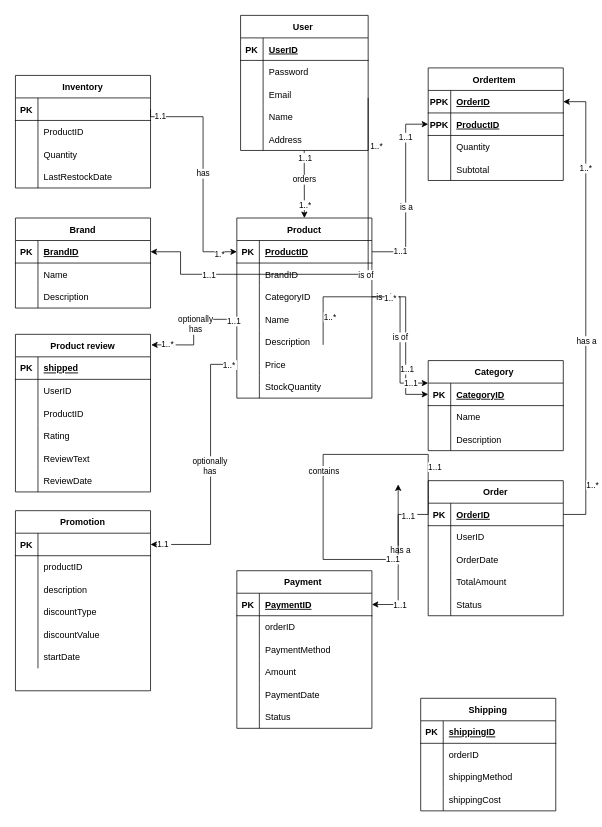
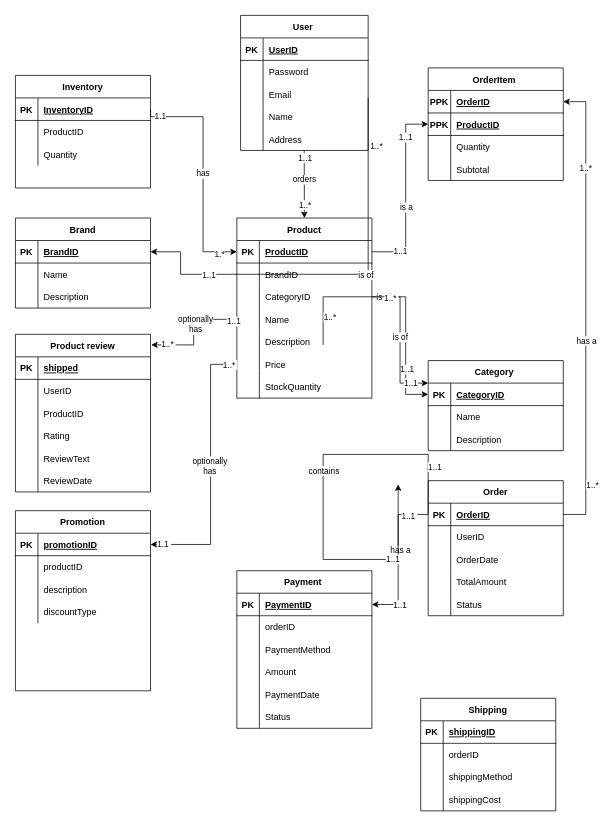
node "InventoryID": added
node "LastRestockDate": removed
node "promotionID": added
node "discountValue": removed
node "startDate": removed
